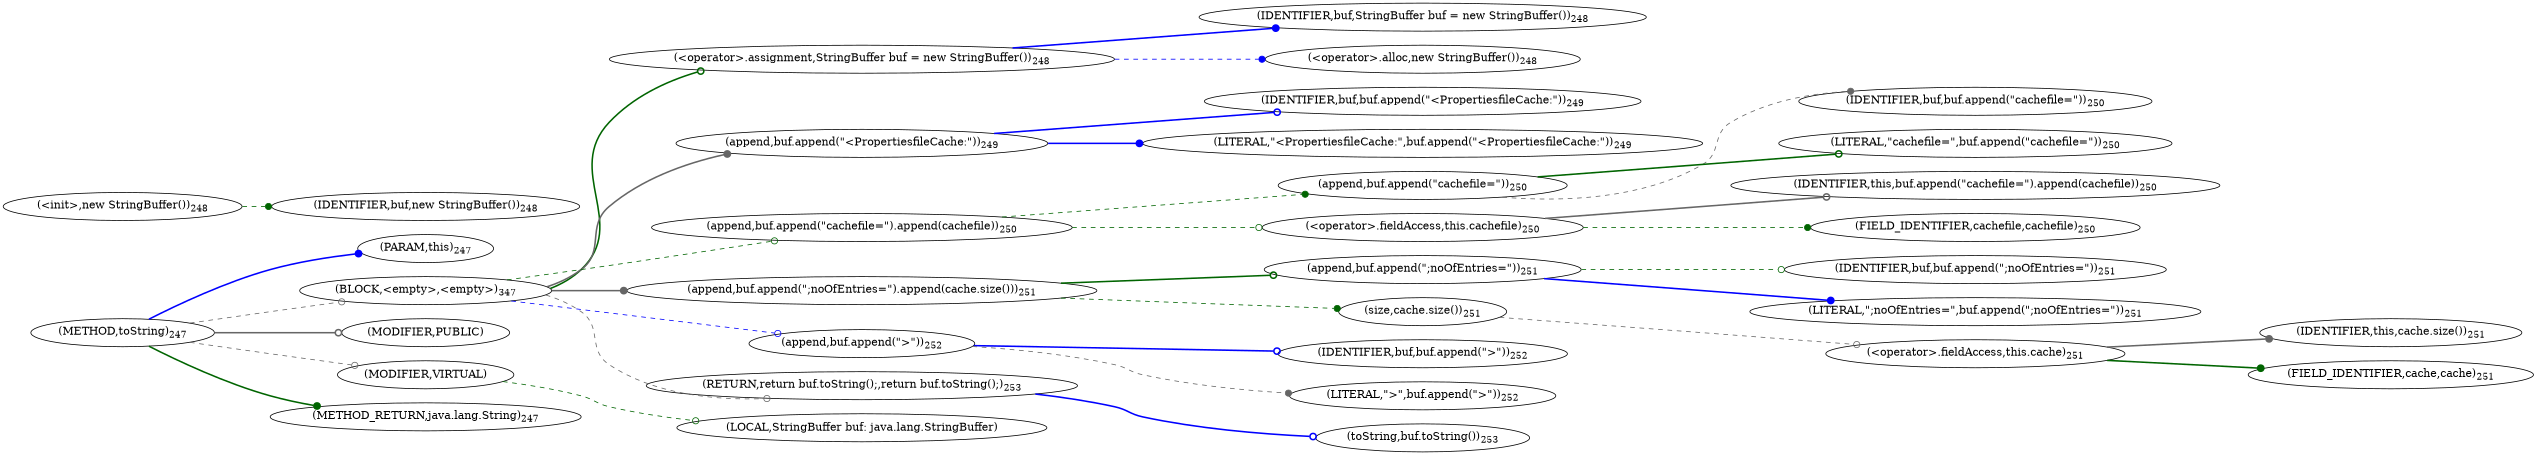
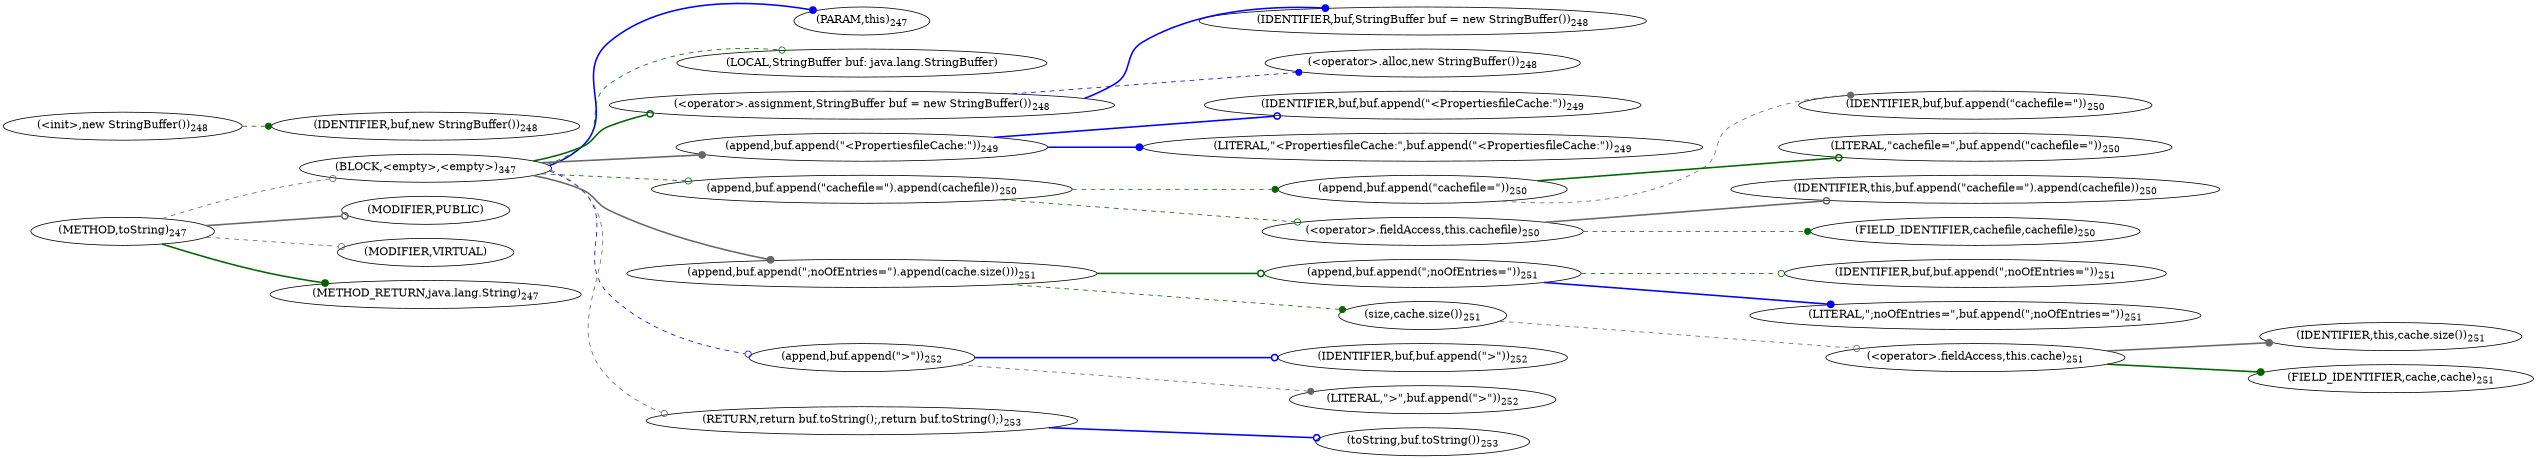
edge "(METHOD,toString)" -> "(PARAM,this)": now "(BLOCK,<empty>,<empty>)" -> "(PARAM,this)"
edge "(MODIFIER,VIRTUAL)" -> "(LOCAL,StringBuffer buf: java.lang.StringBuffer)": now "(BLOCK,<empty>,<empty>)" -> "(LOCAL,StringBuffer buf: java.lang.StringBuffer)"
